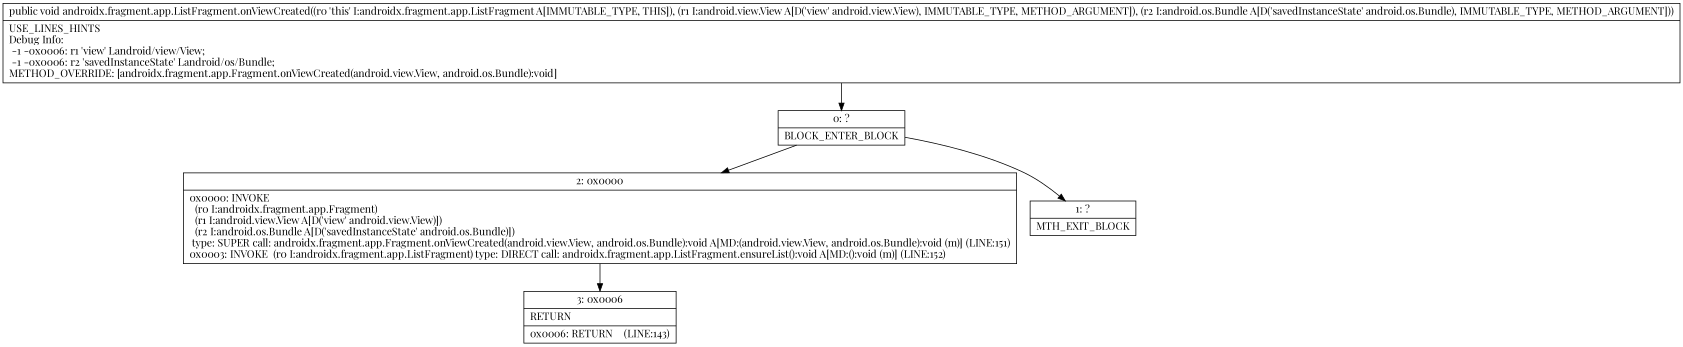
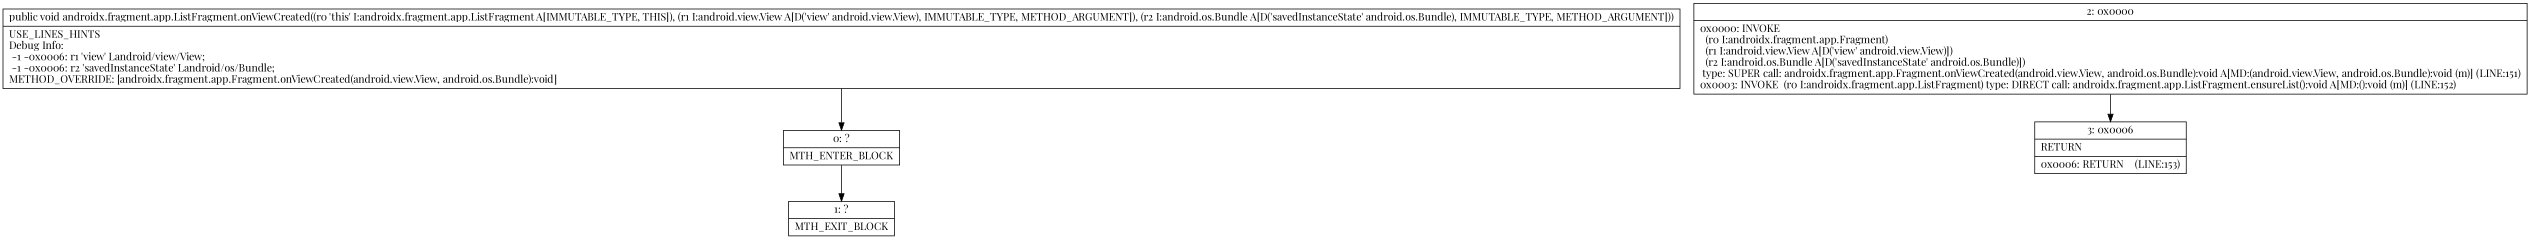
node "0: ?": text "BLOCK_ENTER_BLOCK" -> "MTH_ENTER_BLOCK"
edge "0: ?" -> "2: 0x0000": removed
node "3: 0x0006": text "0x0006: RETURN    (LINE:143)" -> "0x0006: RETURN    (LINE:153)"
